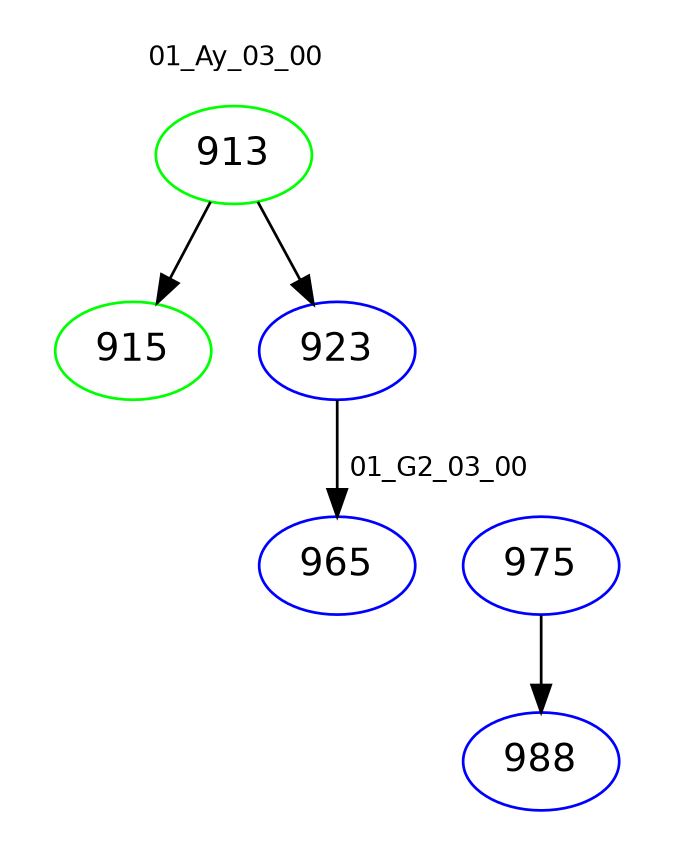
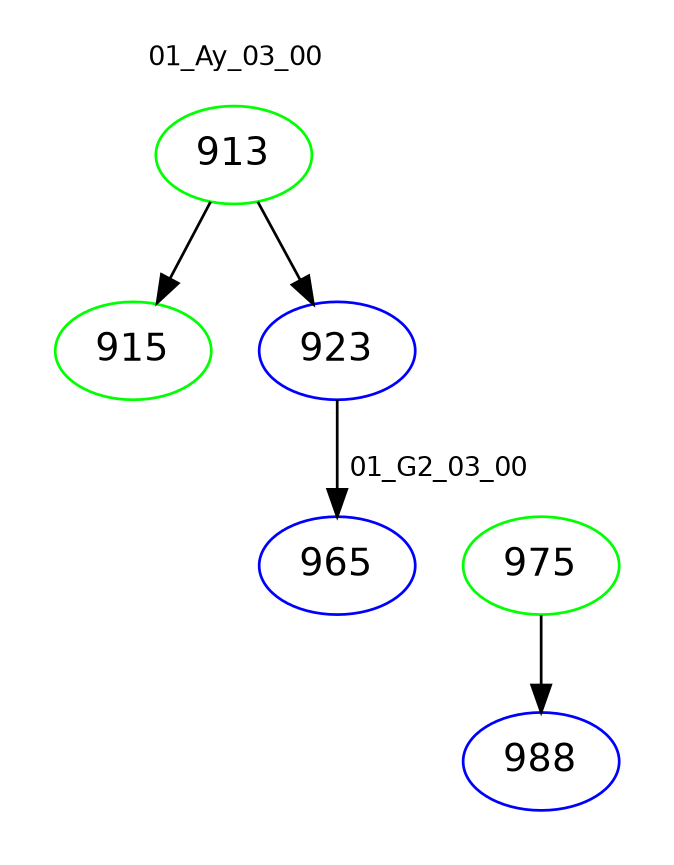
node "975": color blue -> green
